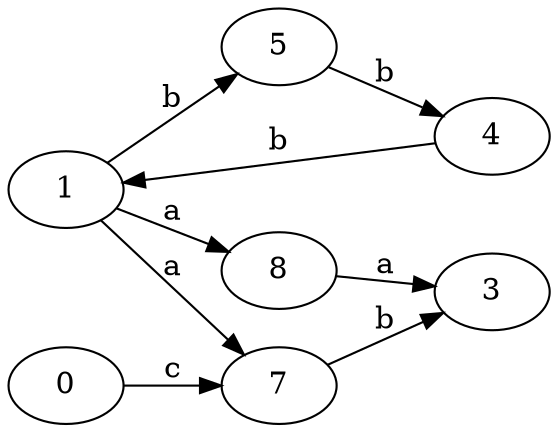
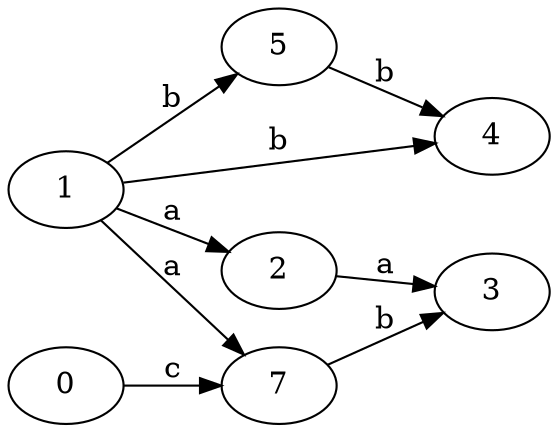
edge "4" -> "1": reversed
node "8": label "8" -> "2"
